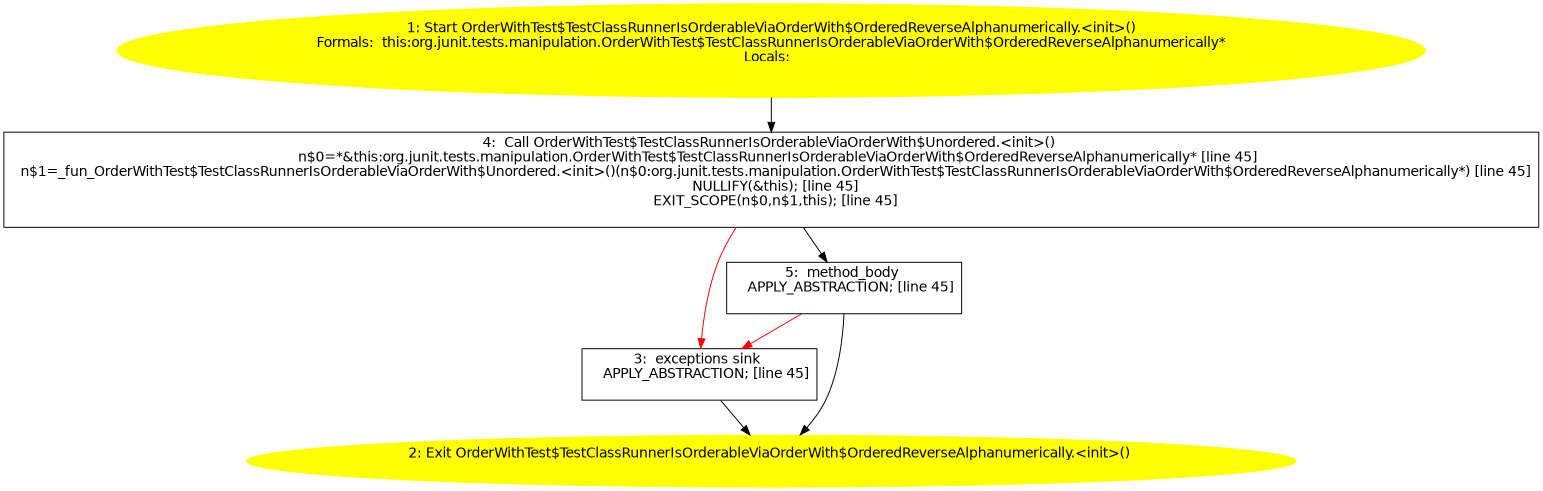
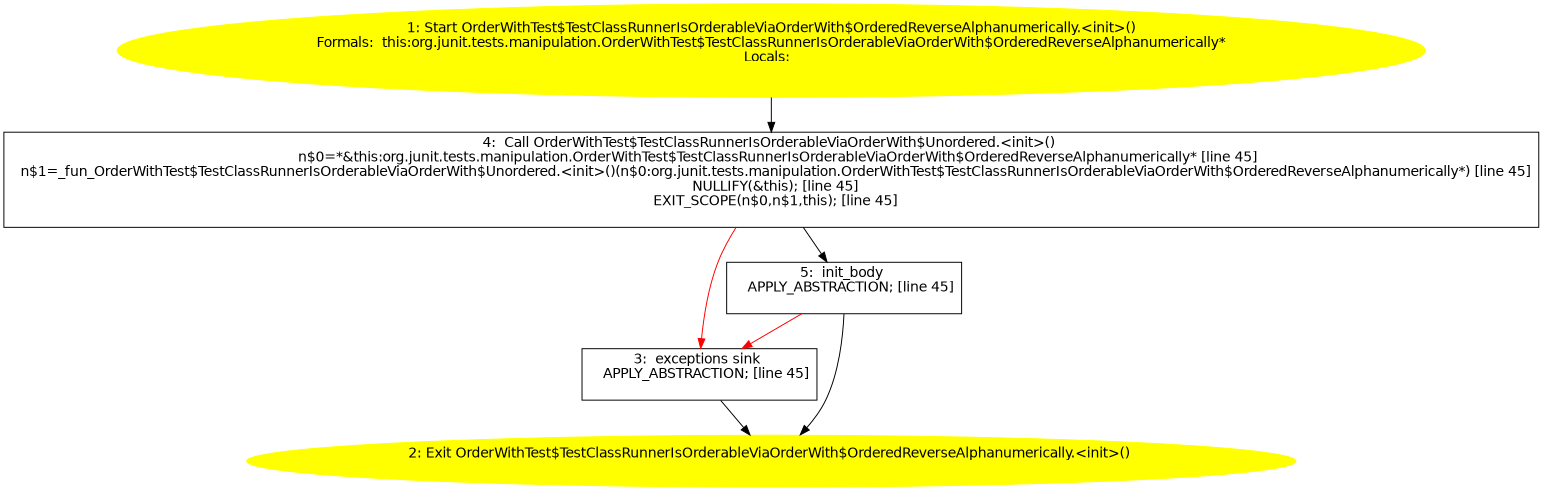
node "5:  method_body APPLY_ABSTRACTION; [line 45]": label "5:  method_body APPLY_ABSTRACTION; [line 45]" -> "5:  init_body APPLY_ABSTRACTION; [line 45]"
